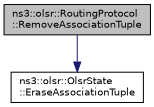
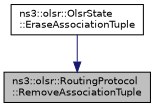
edge "ns3::olsr::RoutingProtocol ::RemoveAssociationTuple" -> "ns3::olsr::OlsrState ::EraseAssociationTuple": reversed
